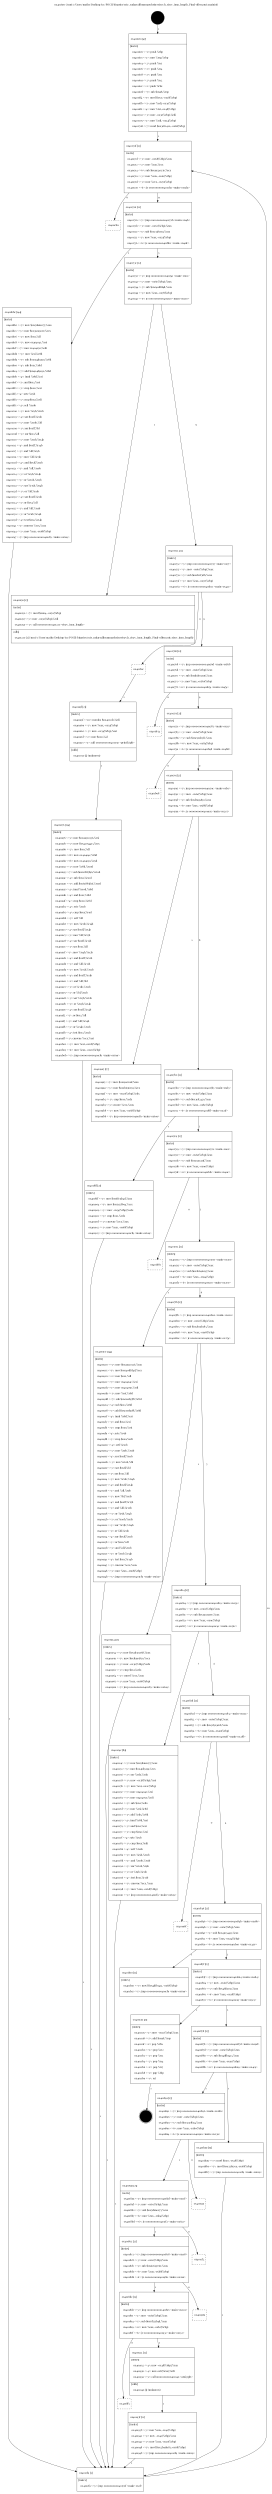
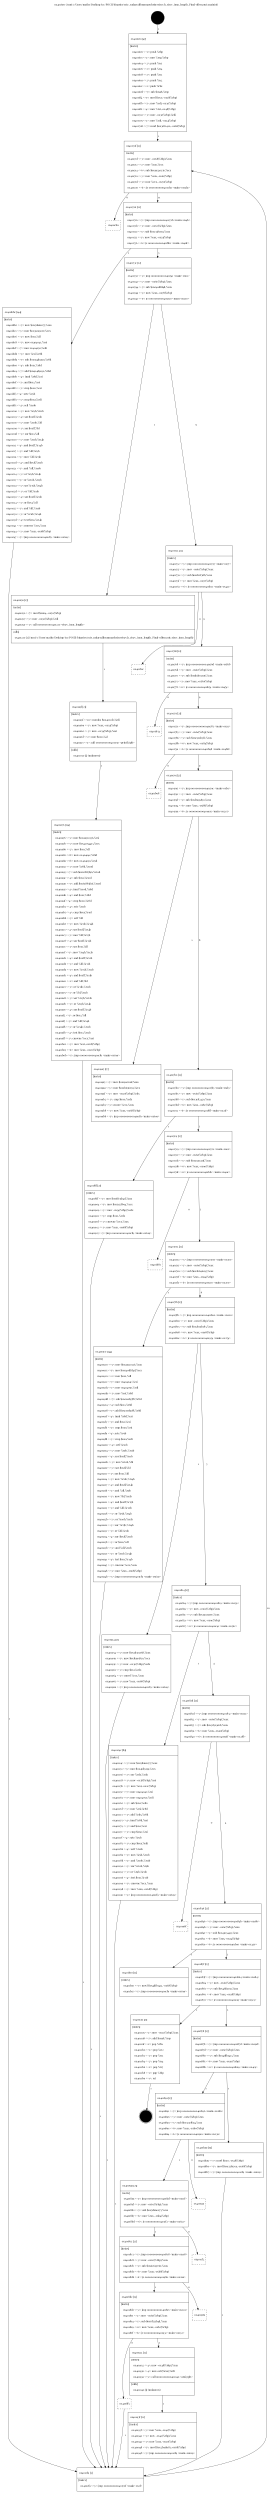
edge "0x401b1c" -> "0x401a5f [23]": now "0x401a50 [15]" -> "0x401a5f [23]"
edge "0x40193f [21]" -> "0x401cf9 [5]": now "0x4018f5" -> "0x401cf9 [5]"
